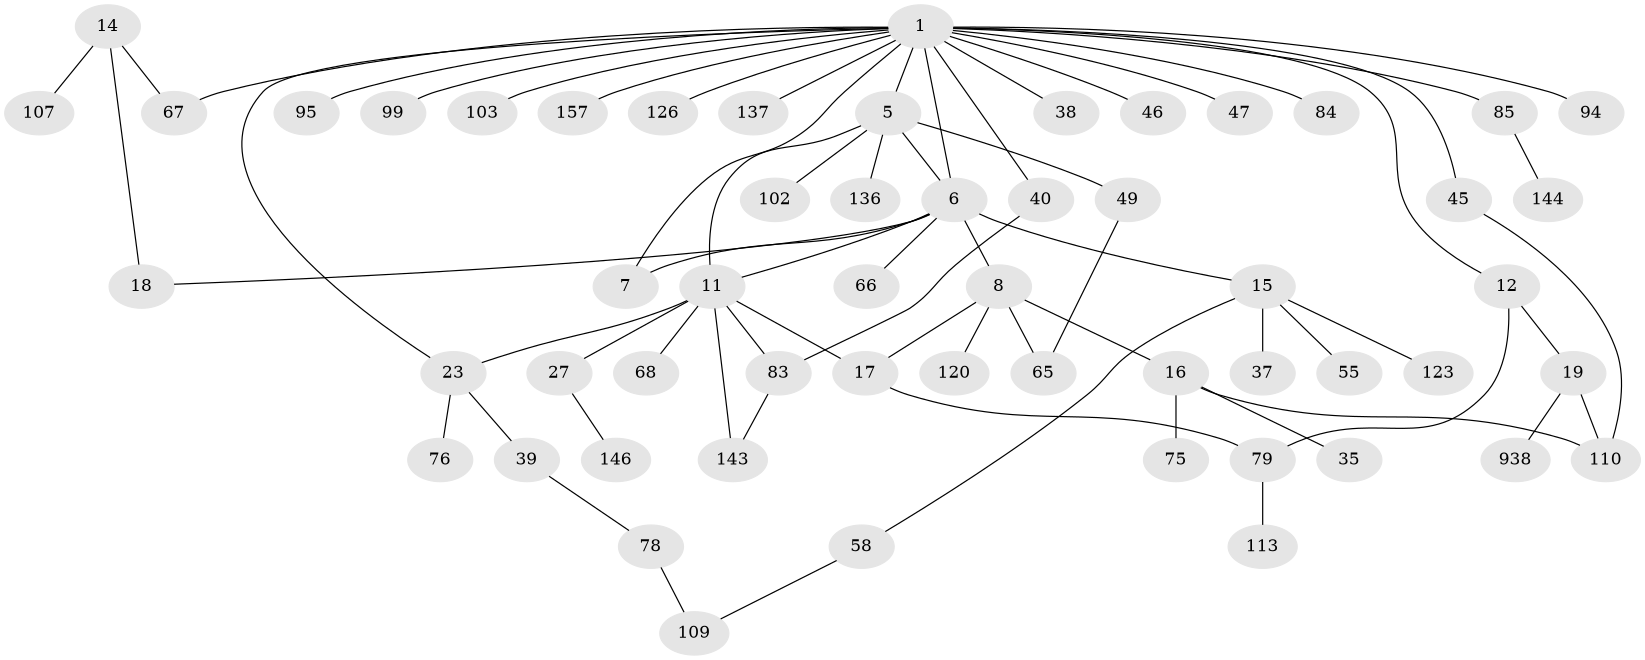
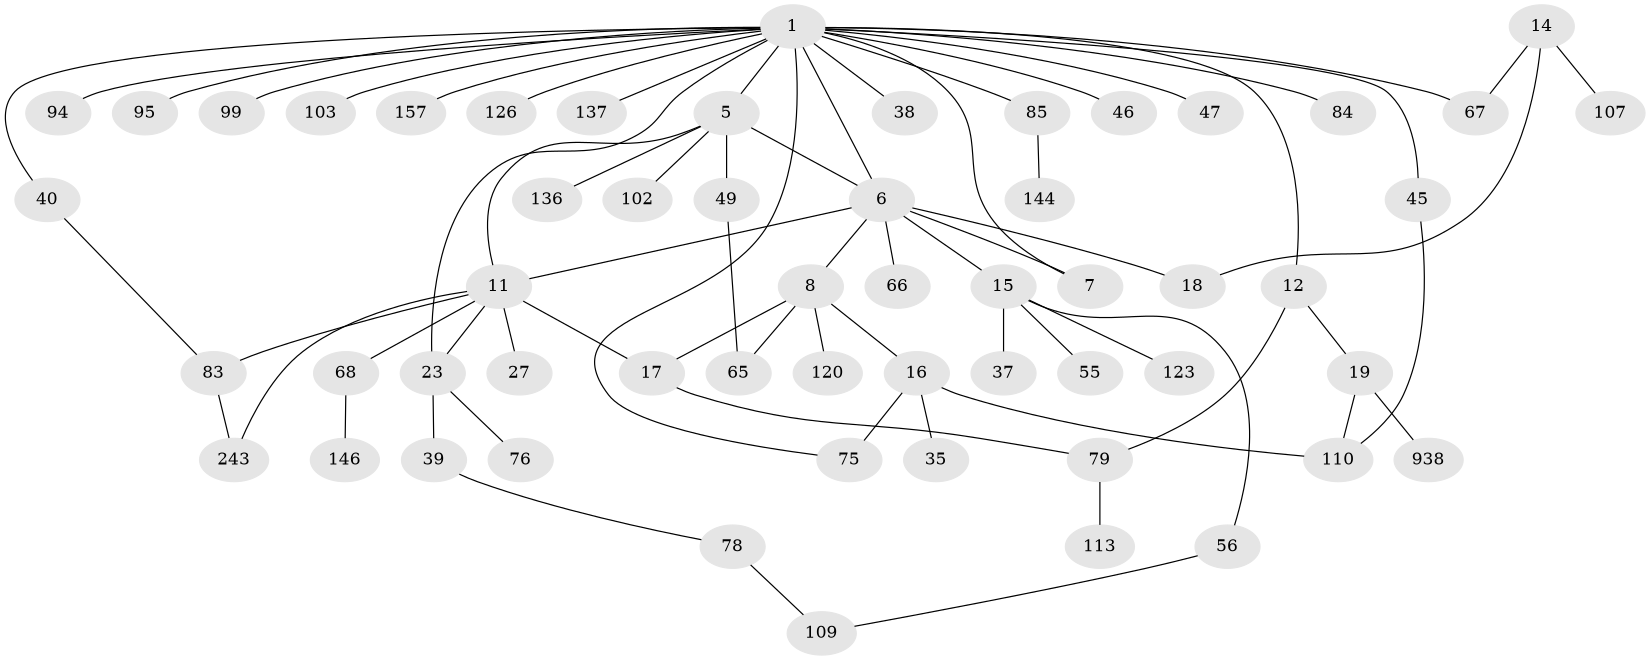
edge "1" -- "75": added
edge "27" -- "146": now "68" -- "146"
node "143": label "143" -> "243"
node "58": label "58" -> "56"
